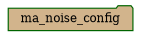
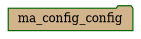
node "ma_noise_config": label "ma_noise_config" -> "ma_config_config"
